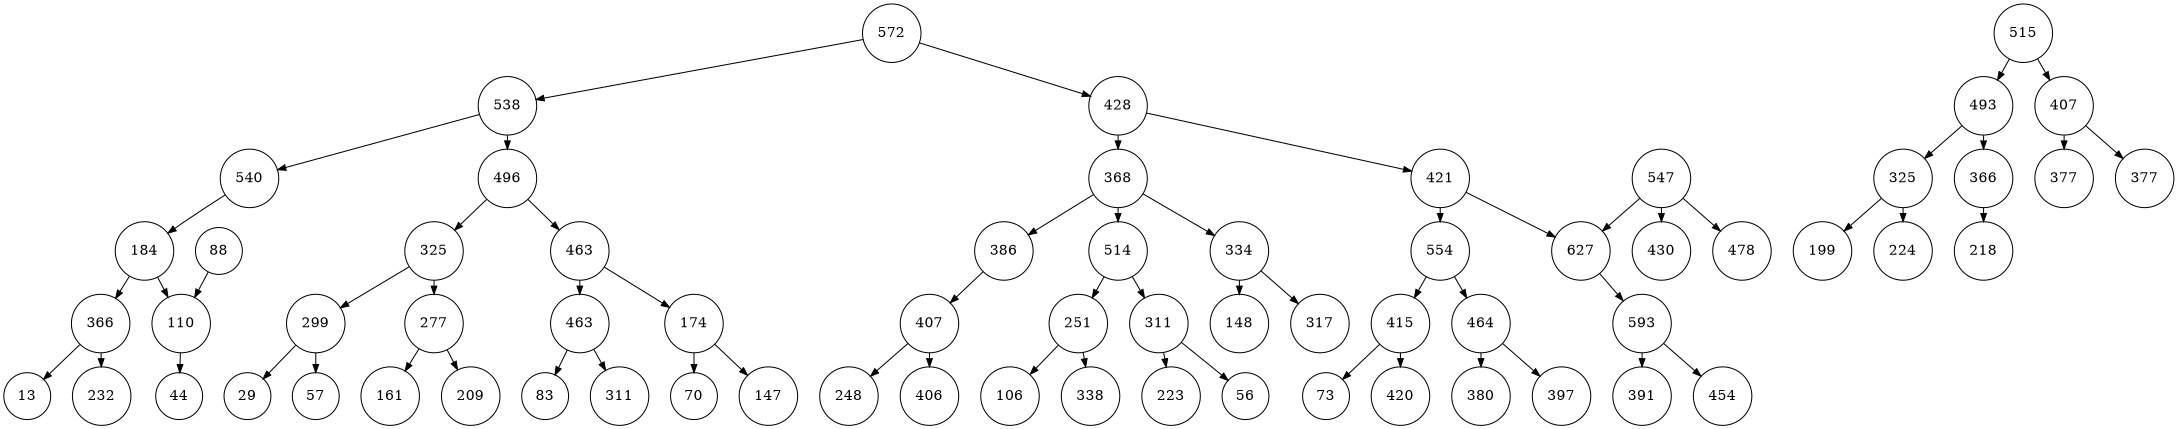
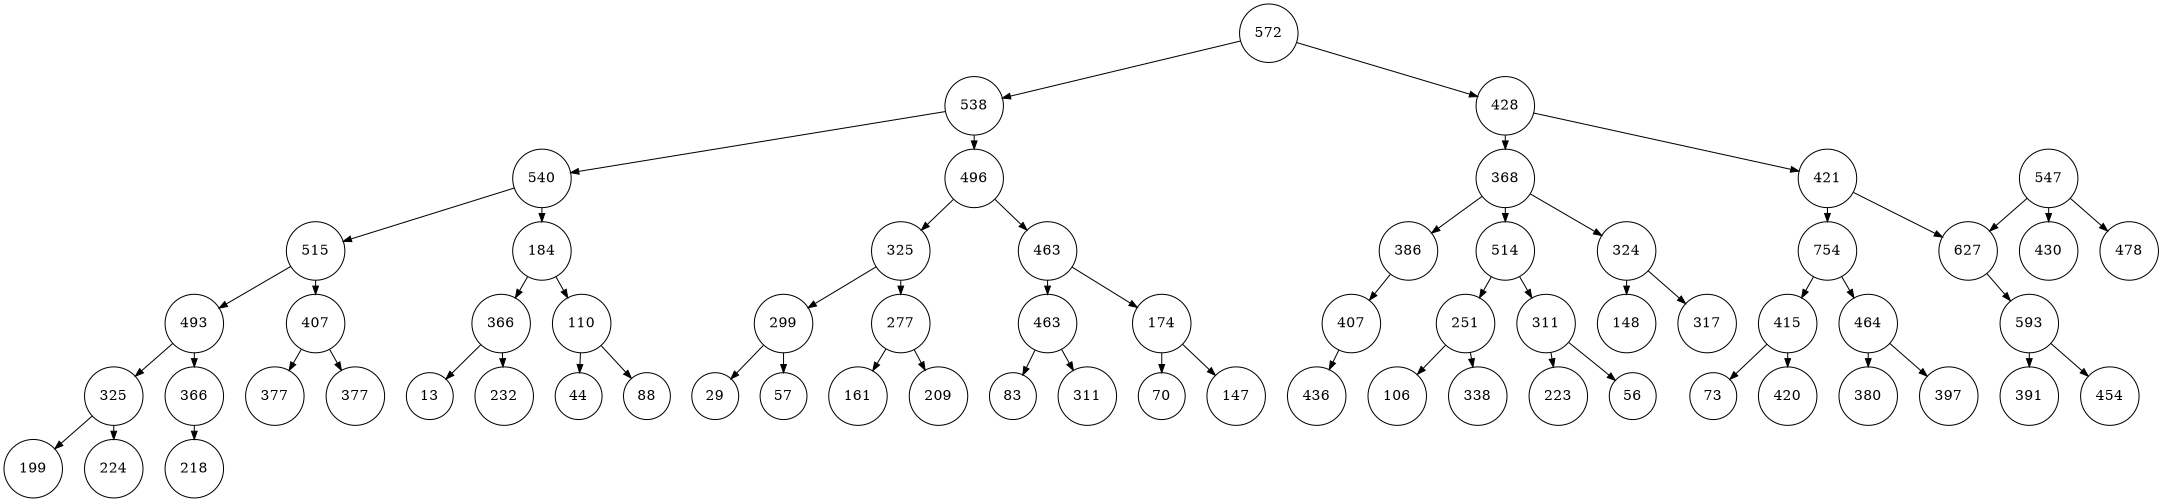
edge "540" -> "515": added
node "334": label "334" -> "324"
node "554": label "554" -> "754"
edge "88" -> "110": reversed
node "248": removed
node "406": label "406" -> "436"
